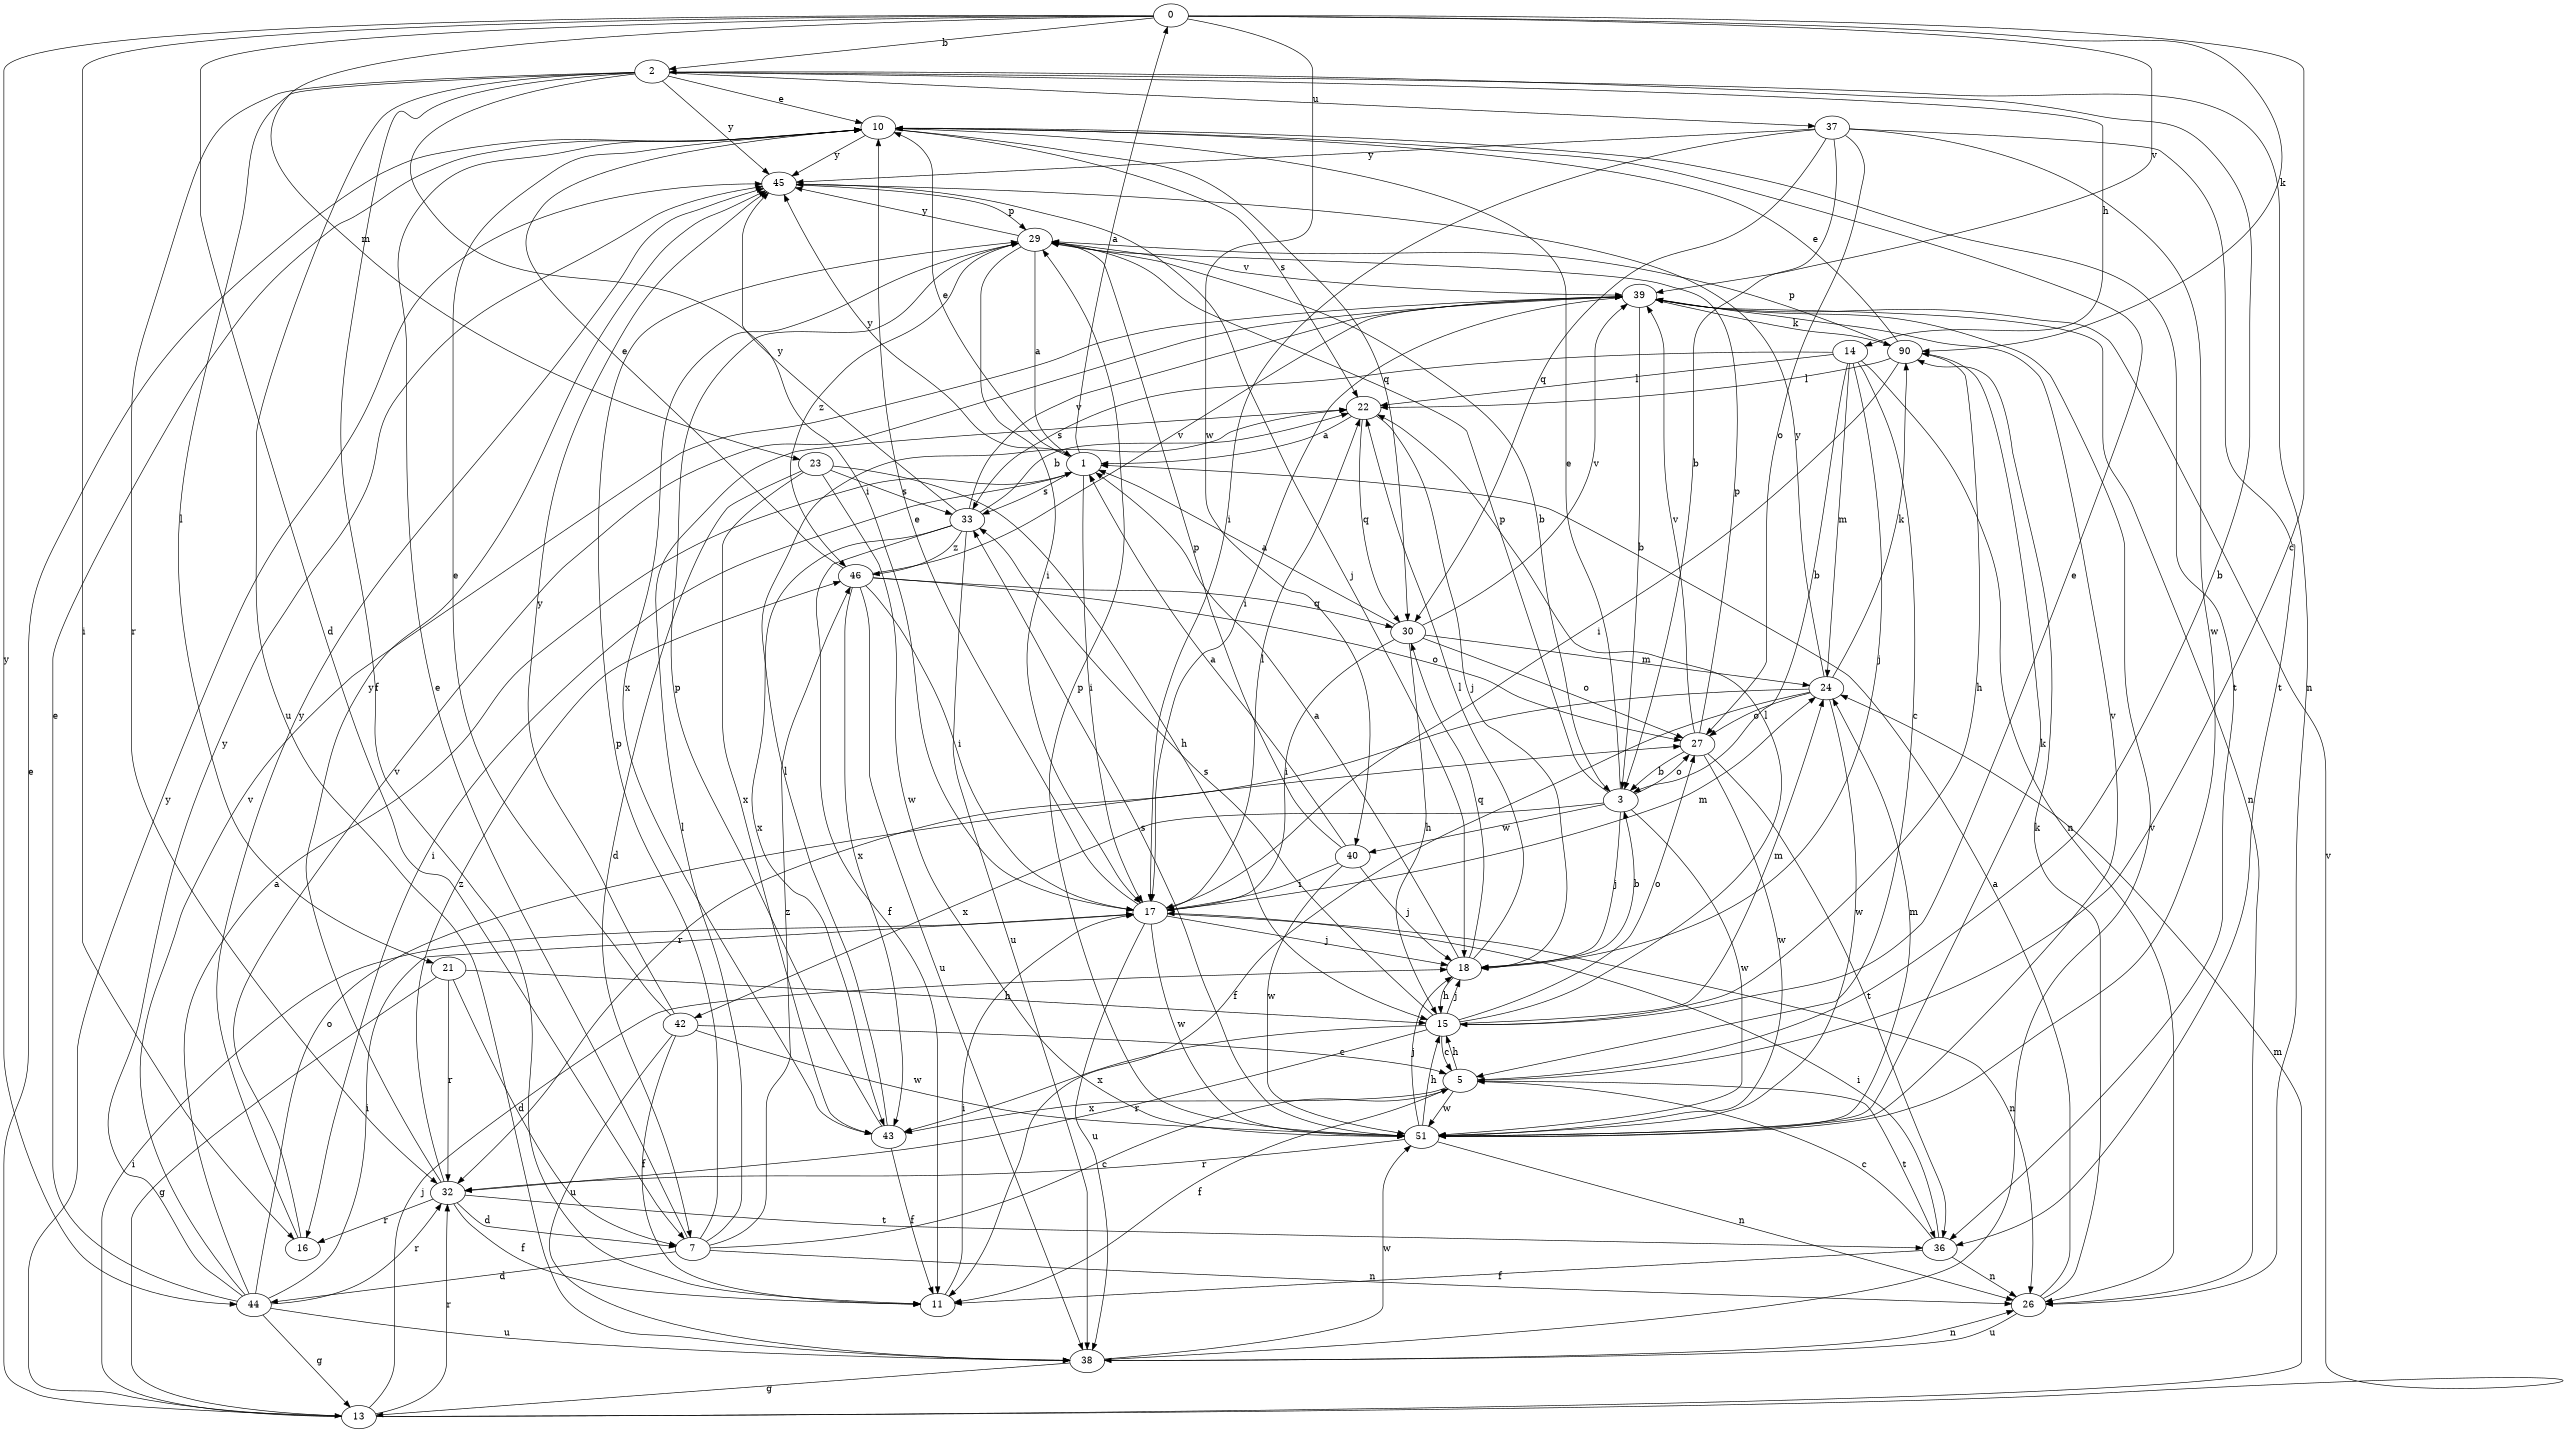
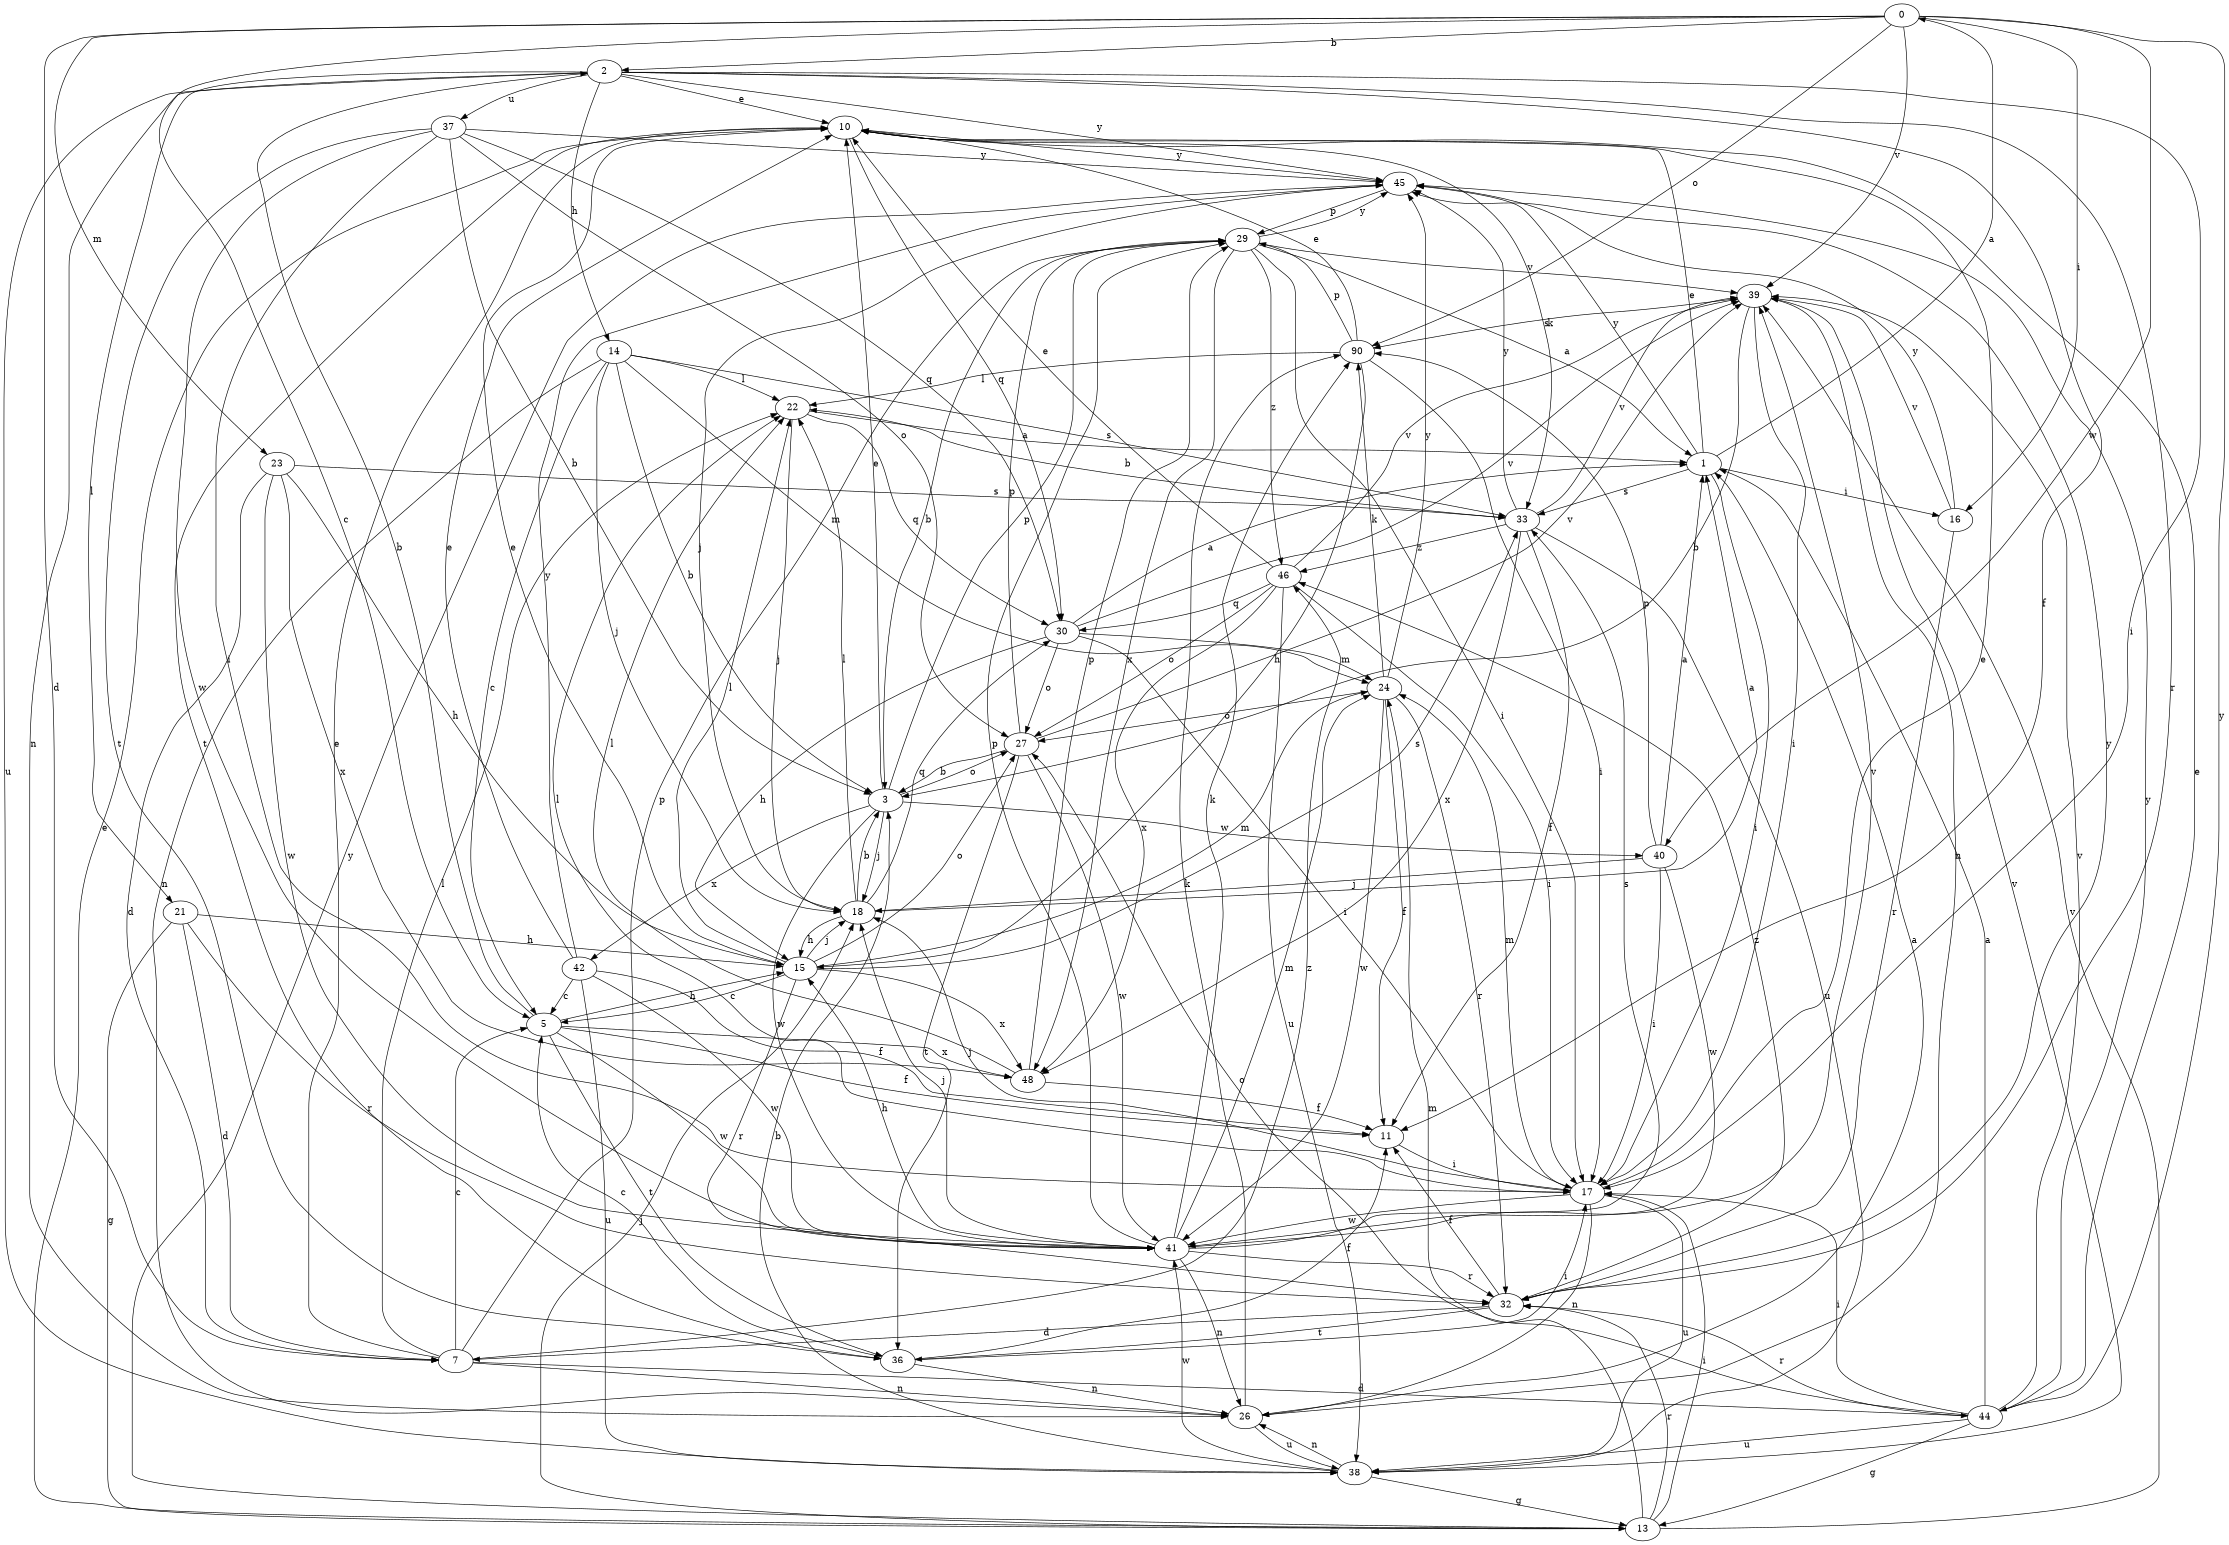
edge "0" -> "90": label "k" -> "o"
edge "10" -> "22": now "10" -> "33"
edge "40" -> "29": now "40" -> "90"
node "43": label "43" -> "48"
node "51": label "51" -> "41"
edge "32" -> "16": reversed
edge "38" -> "3": added, label "b"
